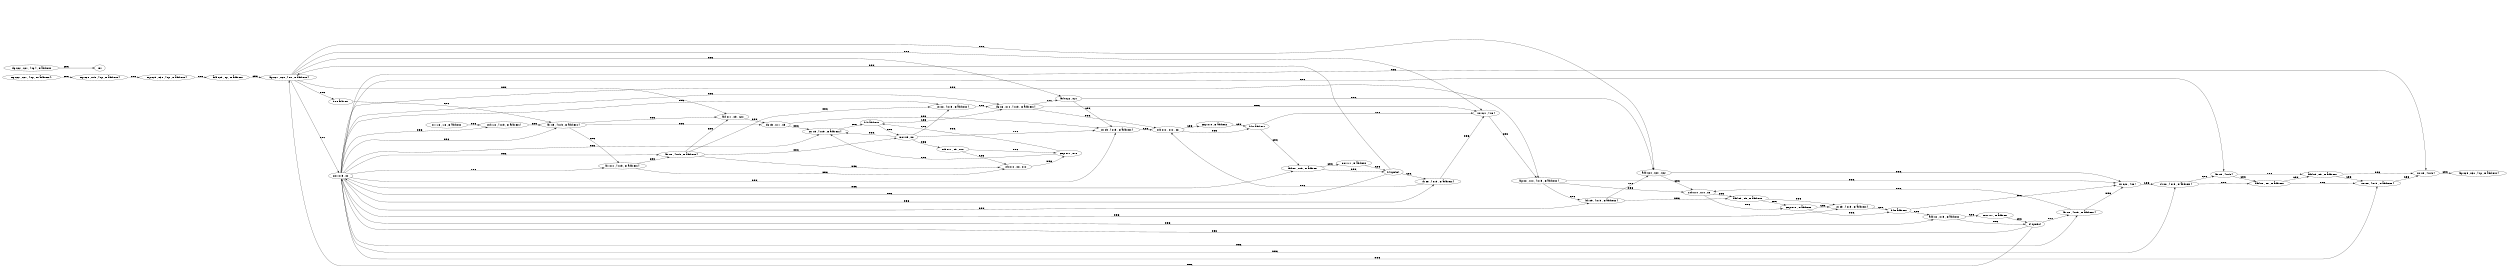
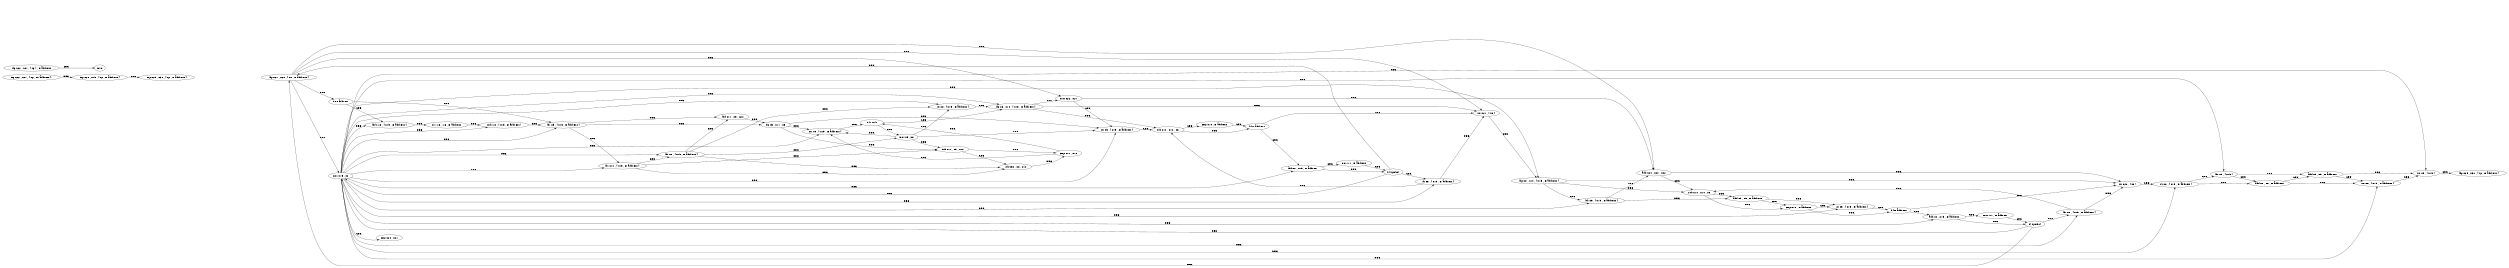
node "ret": label "ret" -> "mvn"
edge "stp x22 , x21 , [ sp , #- address ]!" -> "stp x20 , x19 , [ sp , # address ]": label "CFG" -> "DFG"
node "add x29 , sp , # address": removed
edge "ldp x21 , x20 , [ x0 , # address ]" -> "add x11 , x9 , x20": removed, label "DFG"
node "ldrb x22 , x21": label "ldrb x22 , x21" -> "mvn x22 , x21"
node "b.ls address": label "b.ls address" -> "b.ls strb"
node "ldrb w8 , [ x19 , # address ]": added
edge "bic x9 , x11 , x9" -> "sub x71 , x9 , x10": added, label "DFG"
edge "ldr x10 , [ x19 , # address ]" -> "sub x71 , x9 , x10": added, label "DFG"
node "sub x10 , x8 , x10": label "sub x10 , x8 , x10" -> "sub x50 , x8 , x10"
node "cmp x20 , x21": added
